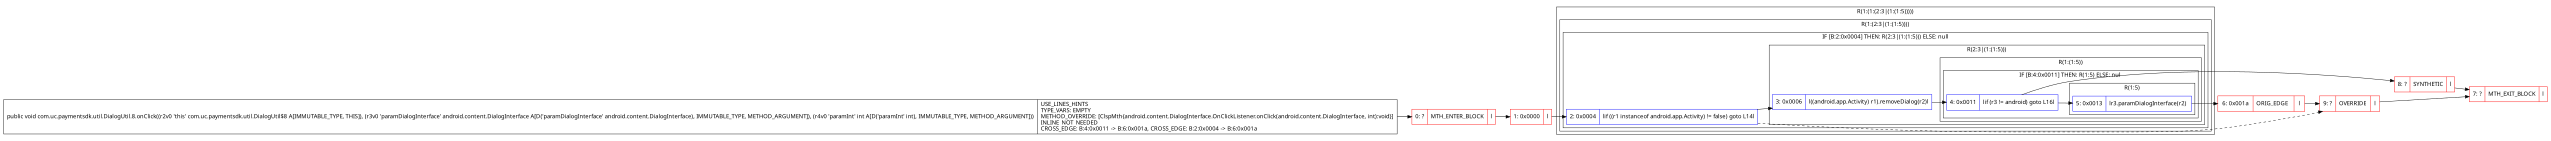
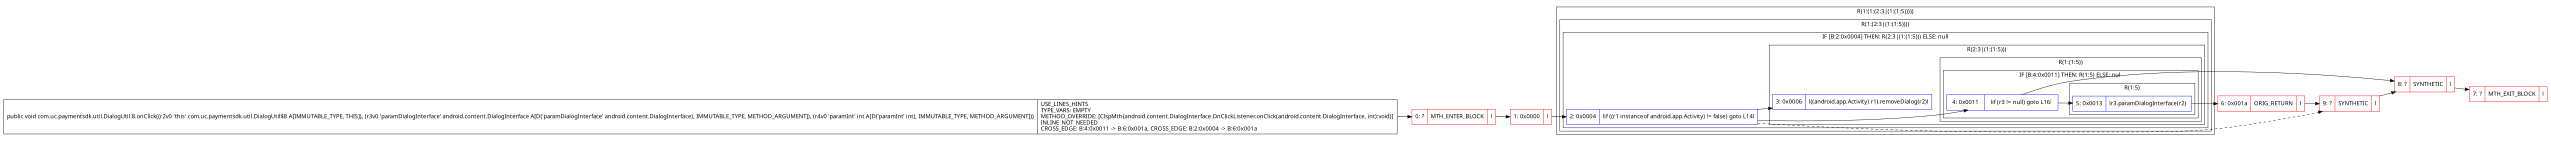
edge "9: ?" -> "7: ?": now "9: ?" -> "8: ?"
edge "3: 0x0006" -> "4: 0x0011": now "2: 0x0004" -> "4: 0x0011"
node "4: 0x0011": text "lif (r3 != android) goto L16l" -> "lif (r3 != null) goto L16l"
node "6: 0x001a": text "ORIG_EDGE" -> "ORIG_RETURN"
node "9: ?": text "OVERRIDE" -> "SYNTHETIC"
